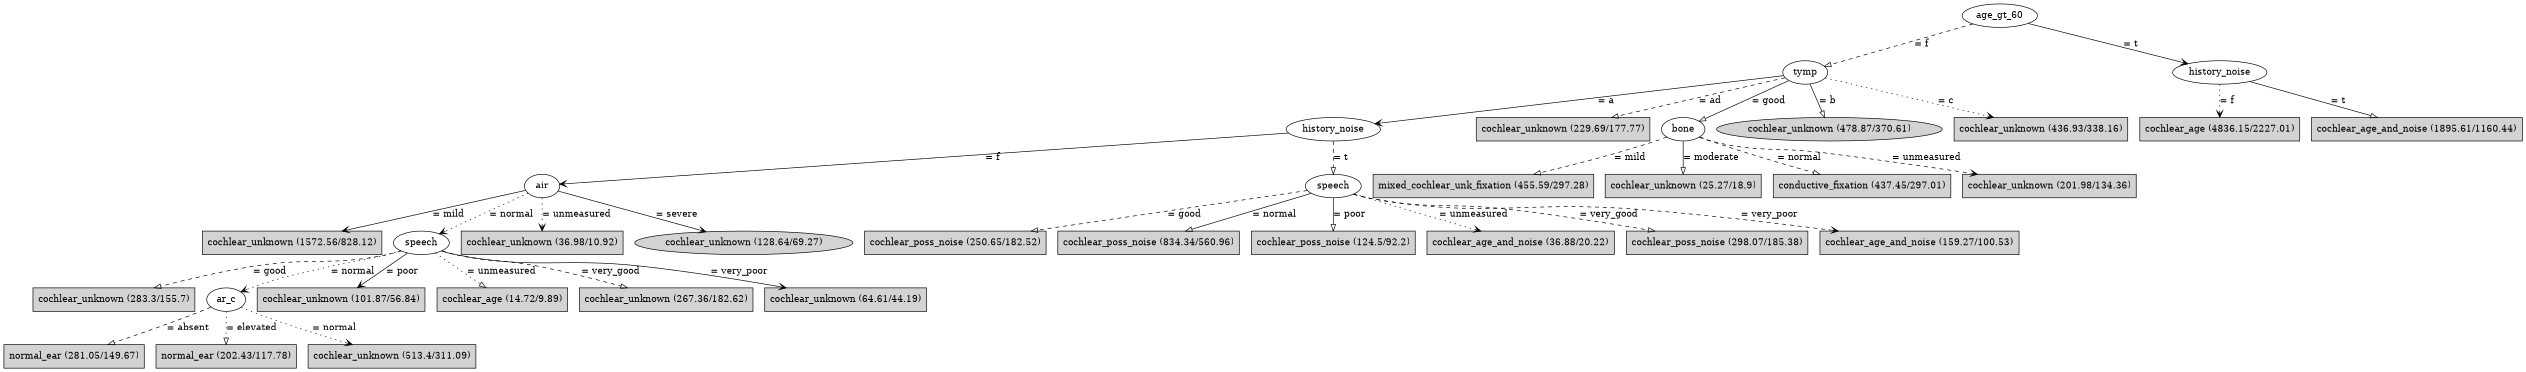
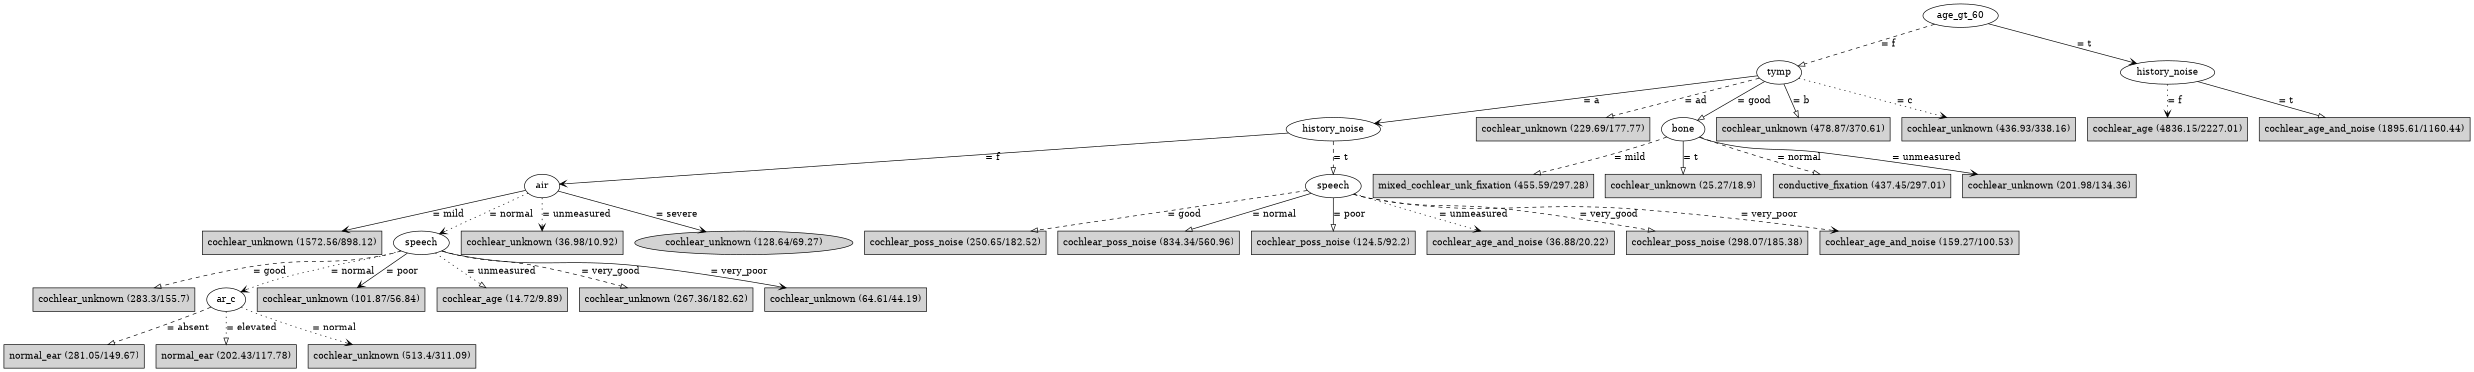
node "cochlear_unknown (478.87/370.61)": shape ellipse -> box
edge "bone" -> "cochlear_unknown (201.98/134.36)": style dashed -> solid
edge "bone" -> "cochlear_unknown (25.27/18.9)": label "= moderate" -> "= t"
node "cochlear_unknown (1572.56/828.12)": label "cochlear_unknown (1572.56/828.12)" -> "cochlear_unknown (1572.56/898.12)"
